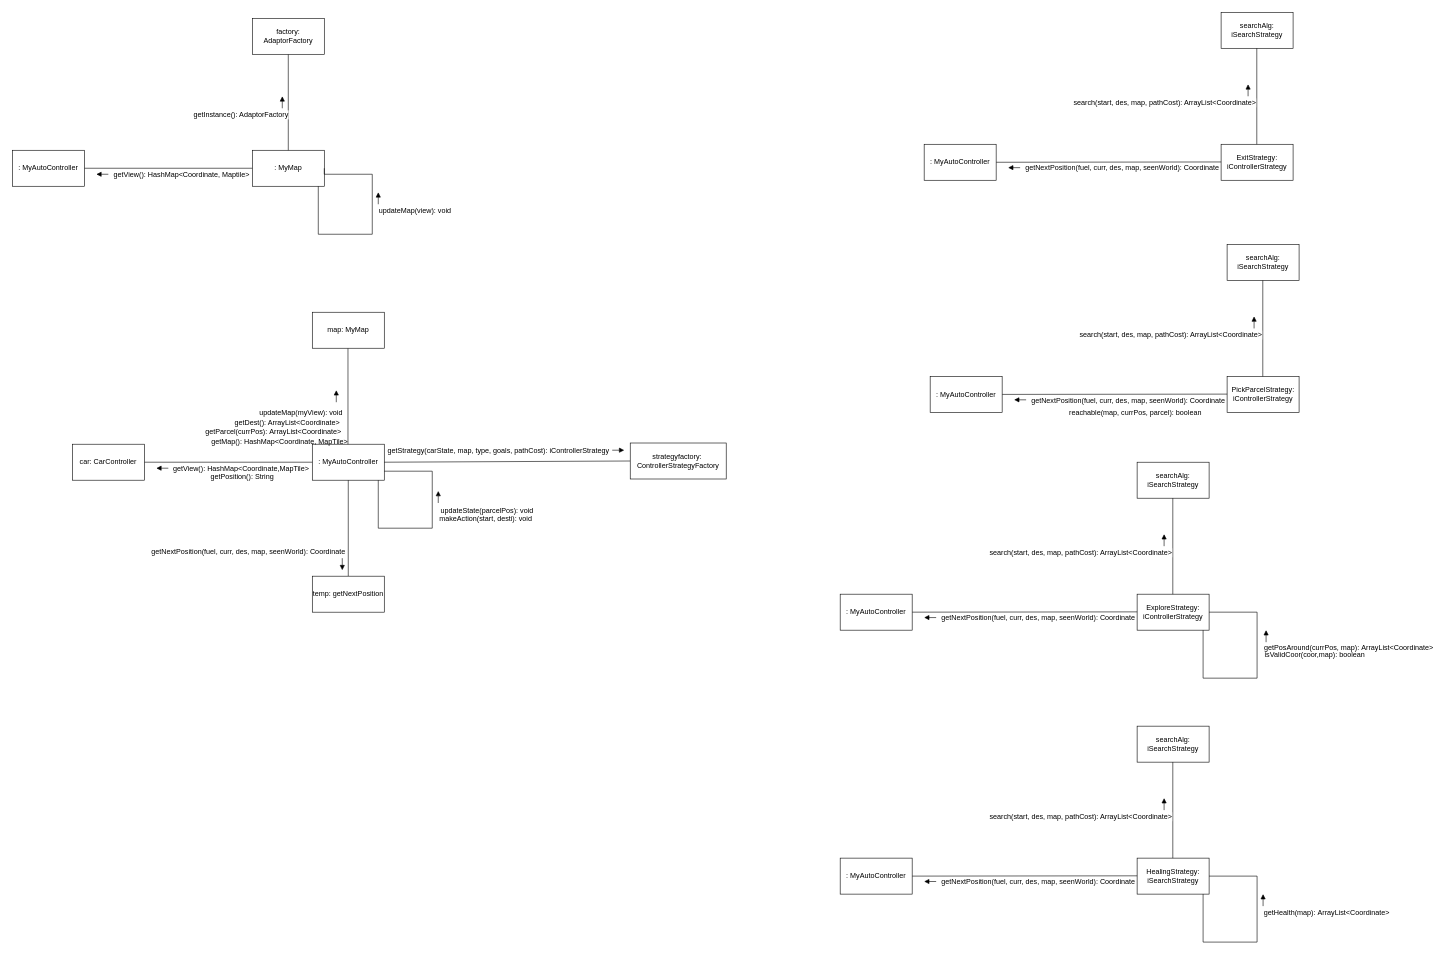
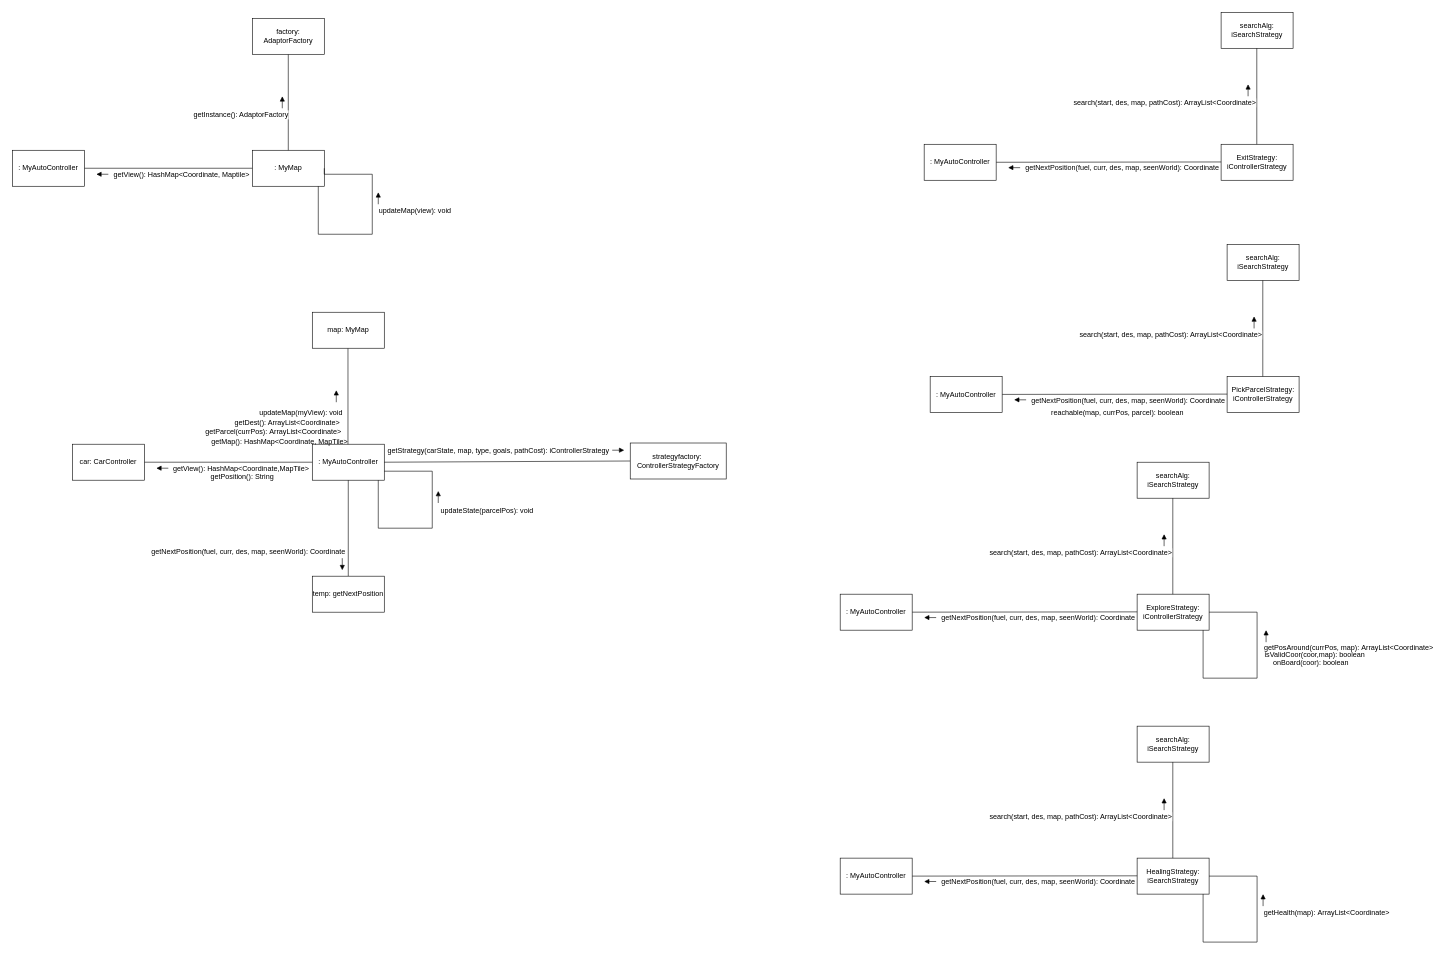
node "reachable(map, currPos, parcel): boolean": moved (1140, 413) -> (1122, 413)
node "makeAction(start, desti): void": removed
node "onBoard(coor): boolean": added
